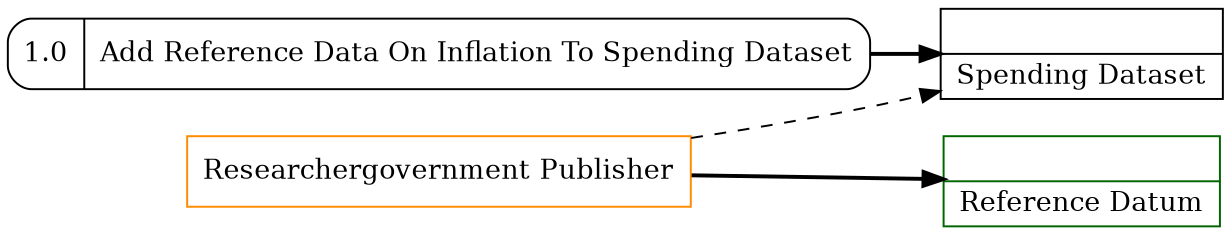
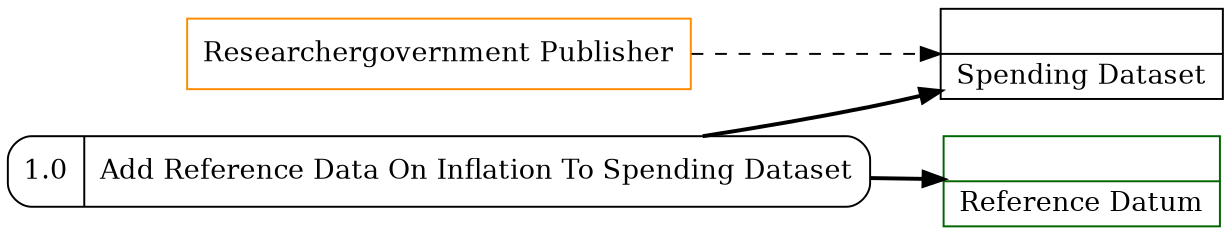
edge "Researchergovernment Publisher" -> "Reference Datum": now "1.0" -> "Reference Datum"
